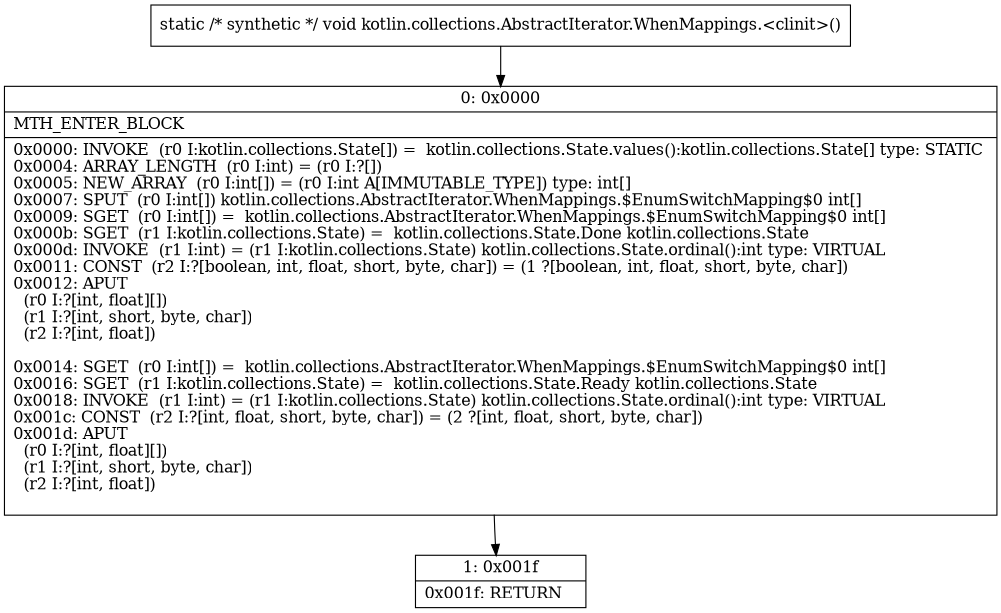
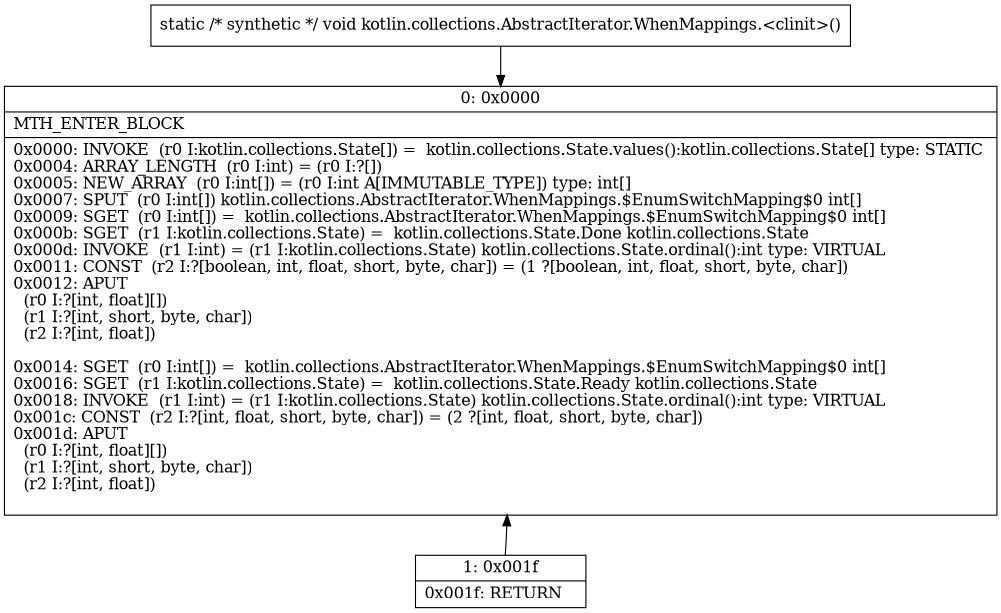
edge "0: 0x0000" -> "1: 0x001f": reversed
